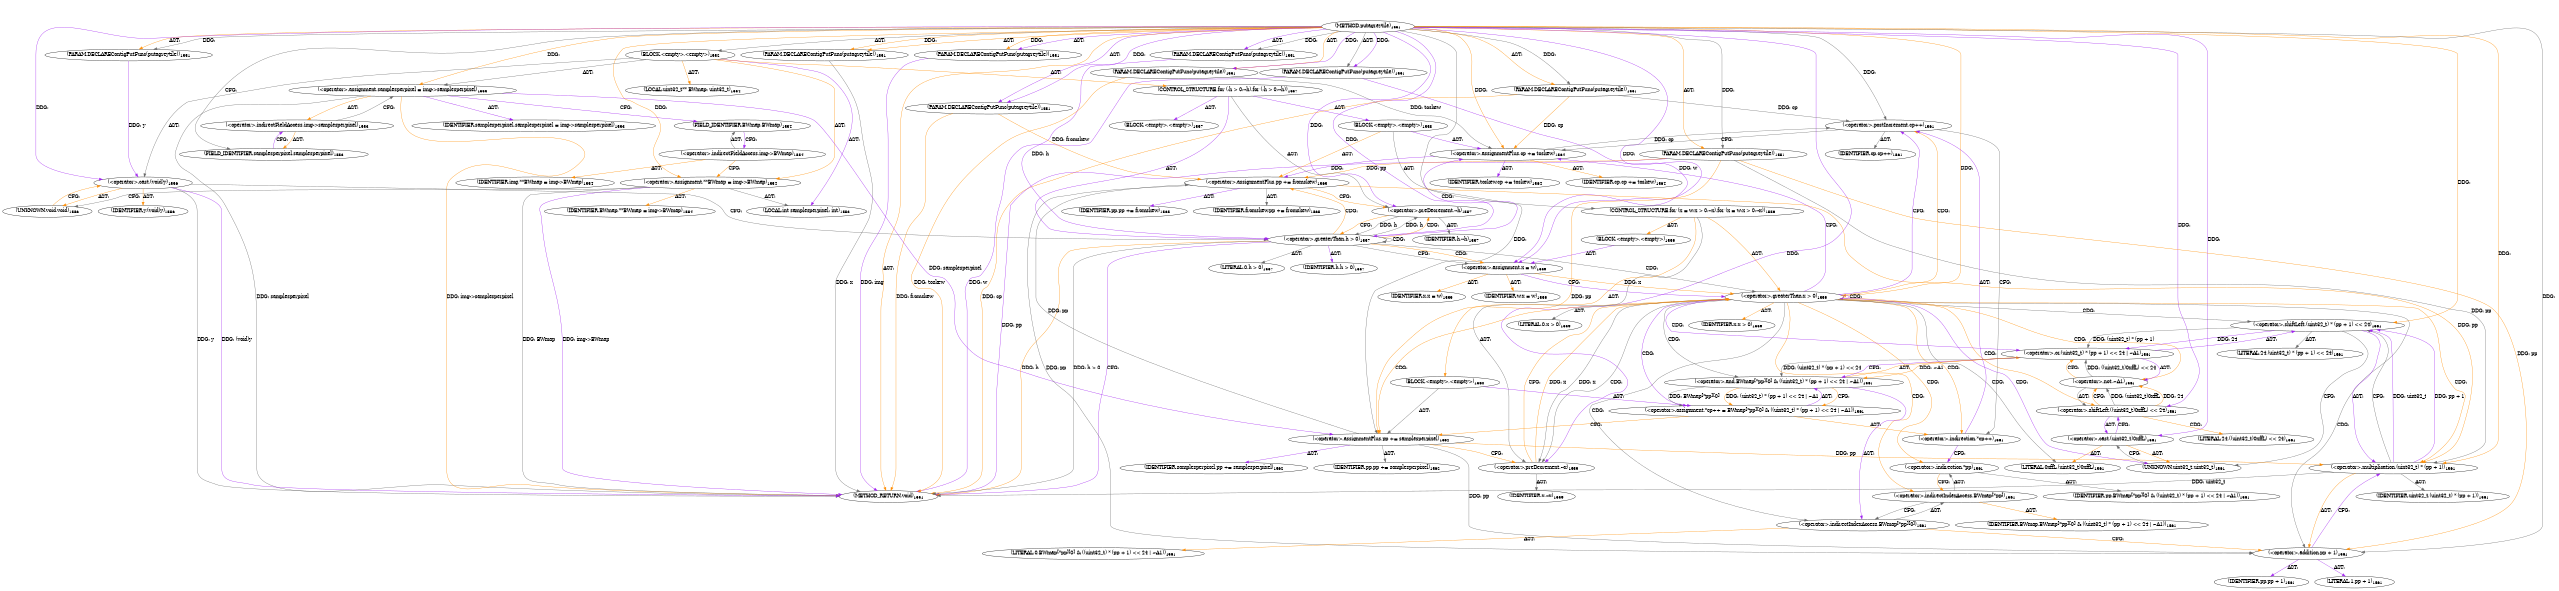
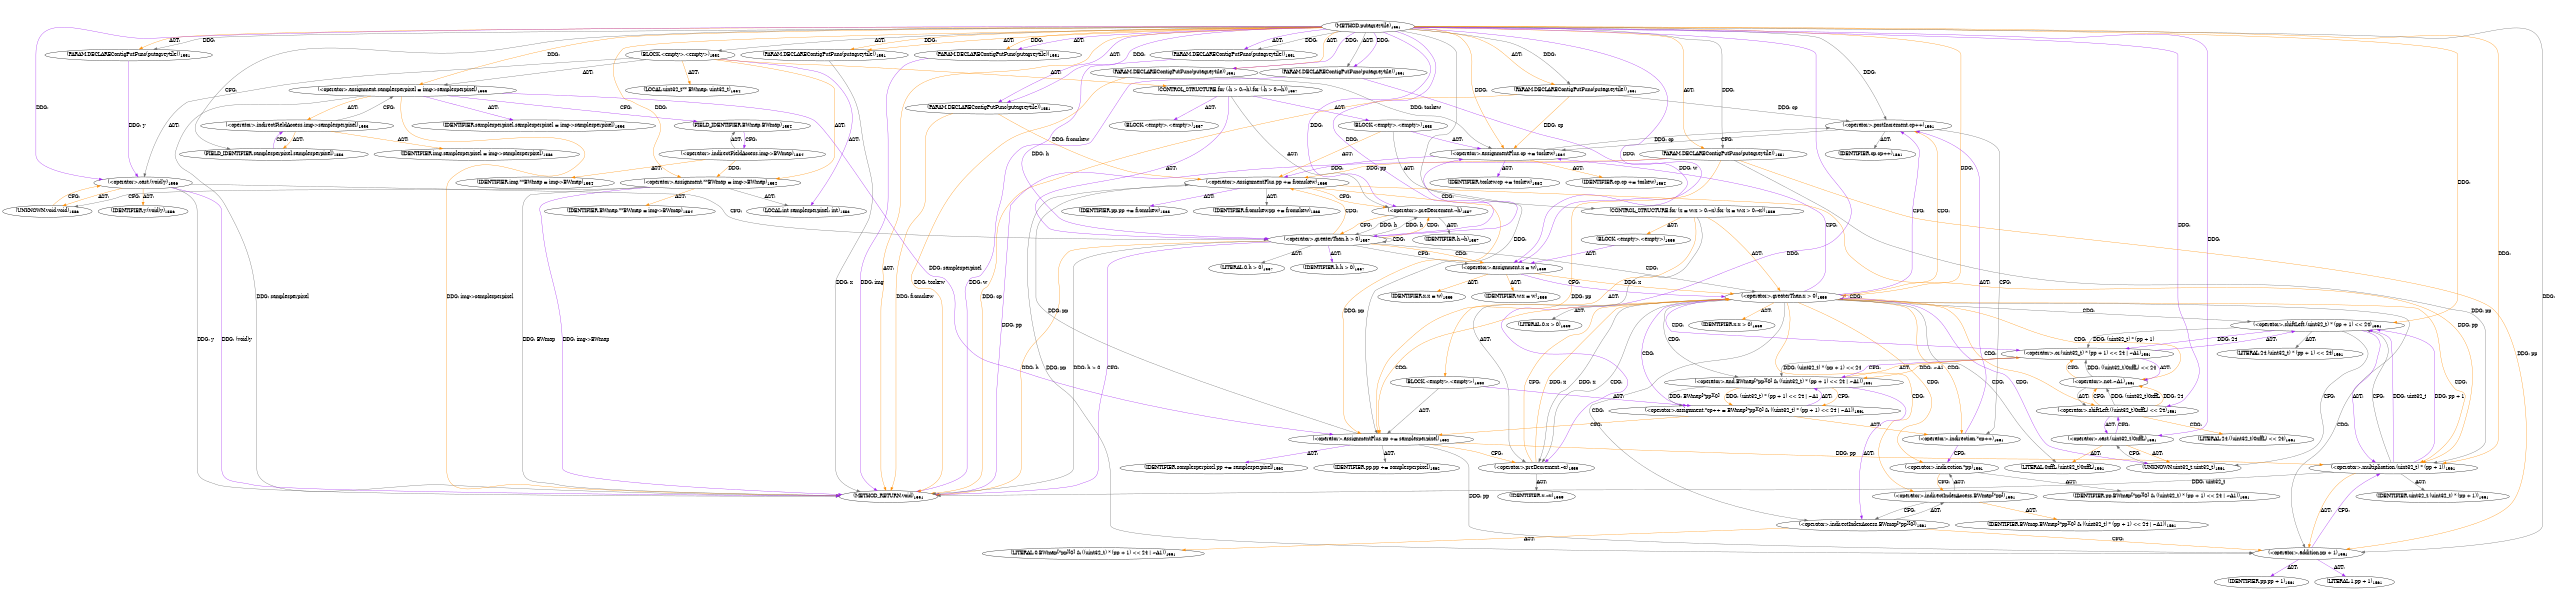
node "(IDENTIFIER,img,samplesperpixel = img->samplesperpixel)": added
edge "(<operator>.indirectFieldAccess,img->BWmap)" -> "(<operator>.assignment,**BWmap = img->BWmap)": label "CFG: " -> "DDG: "
edge "(<operator>.assignmentPlus,pp += fromskew)" -> "(<operator>.assignmentPlus,pp += samplesperpixel)": added, label "DDG: pp"
